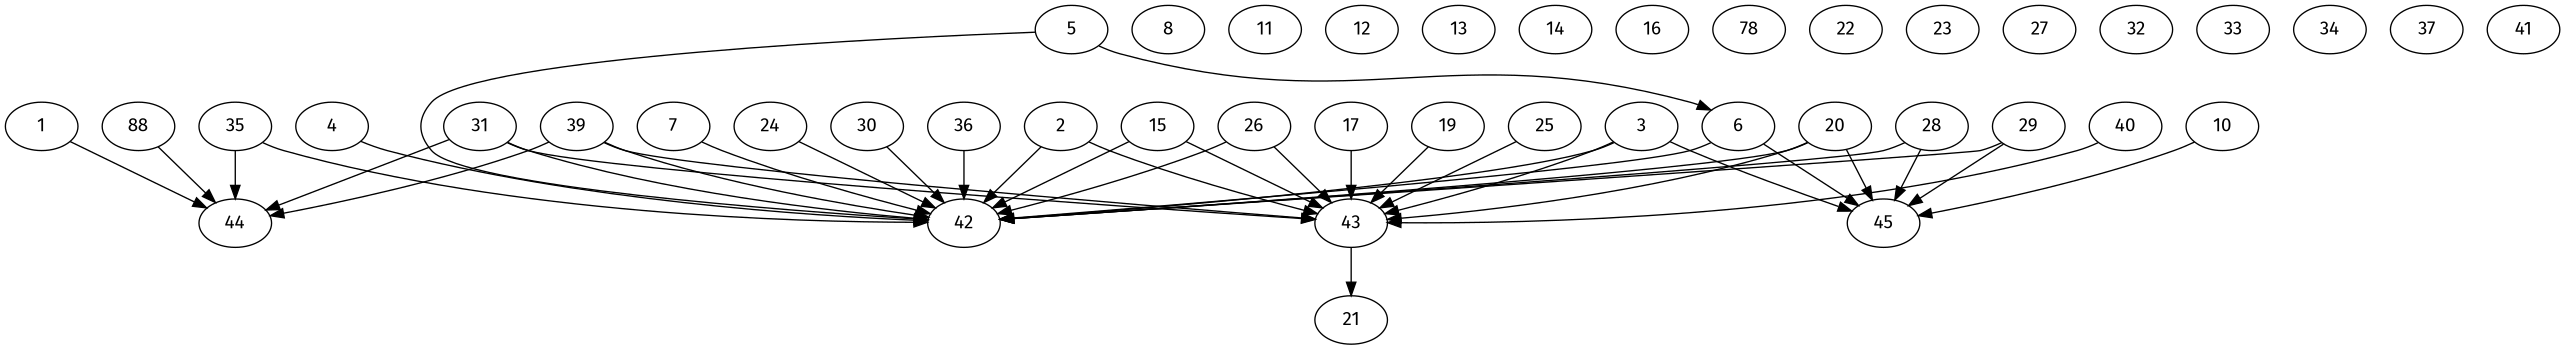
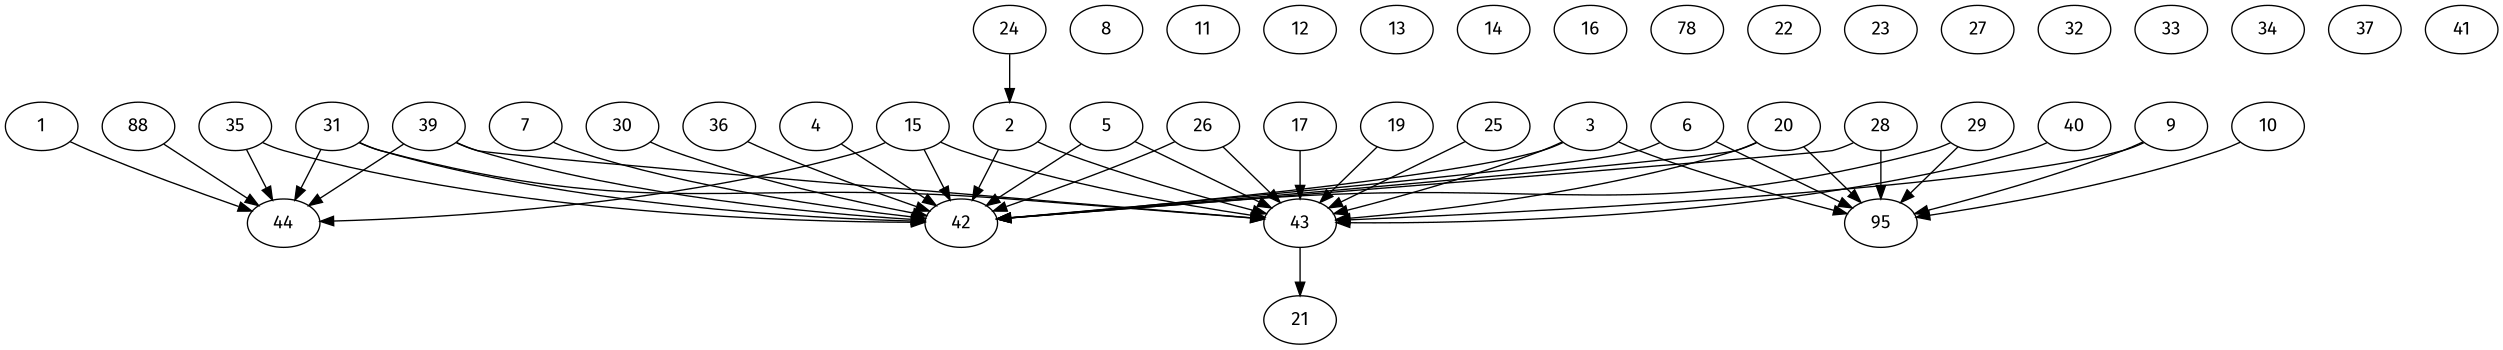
edge "5" -> "6": now "5" -> "43"
node "9": added
edge "24" -> "42": now "24" -> "2"
edge "15" -> "44": added
node "45": label "45" -> "95"
